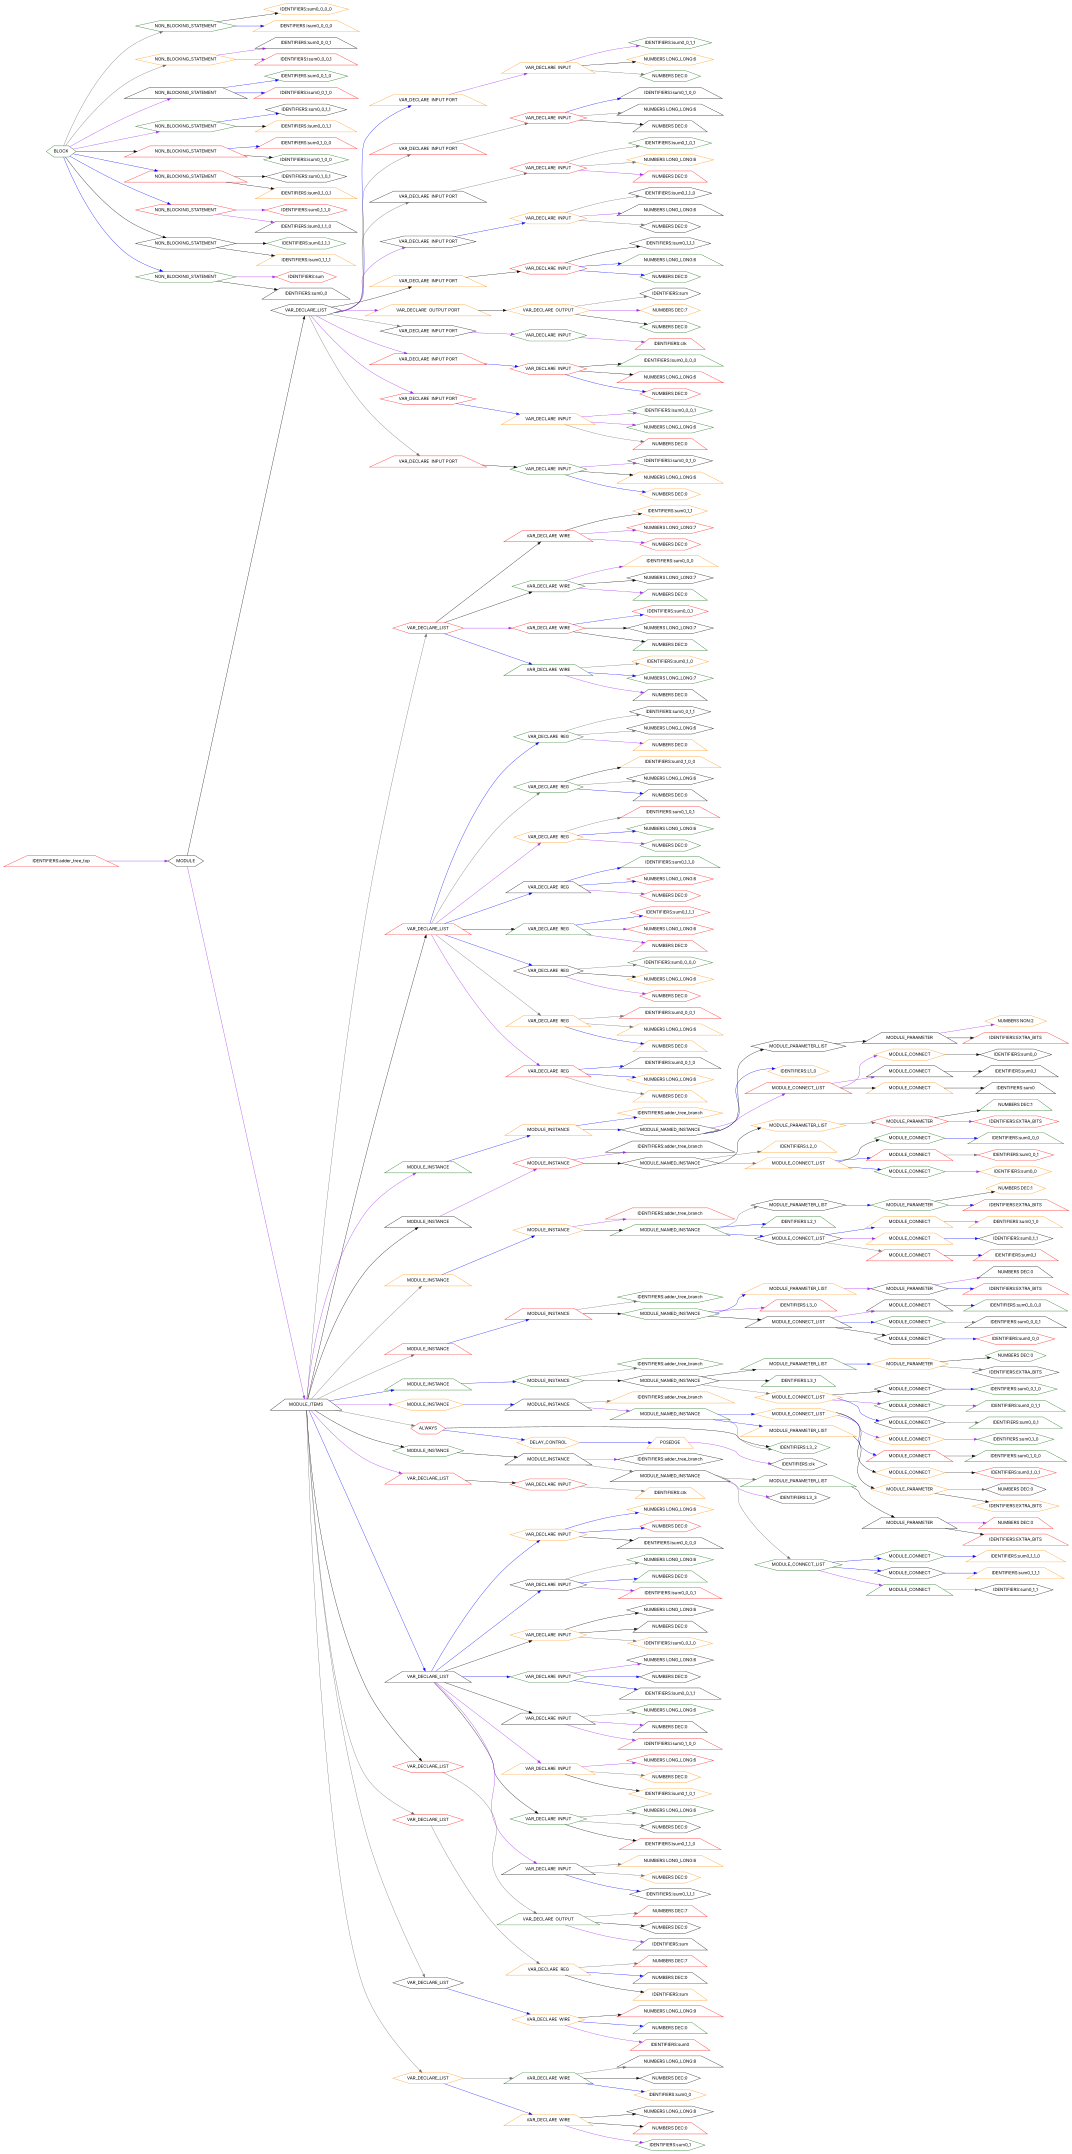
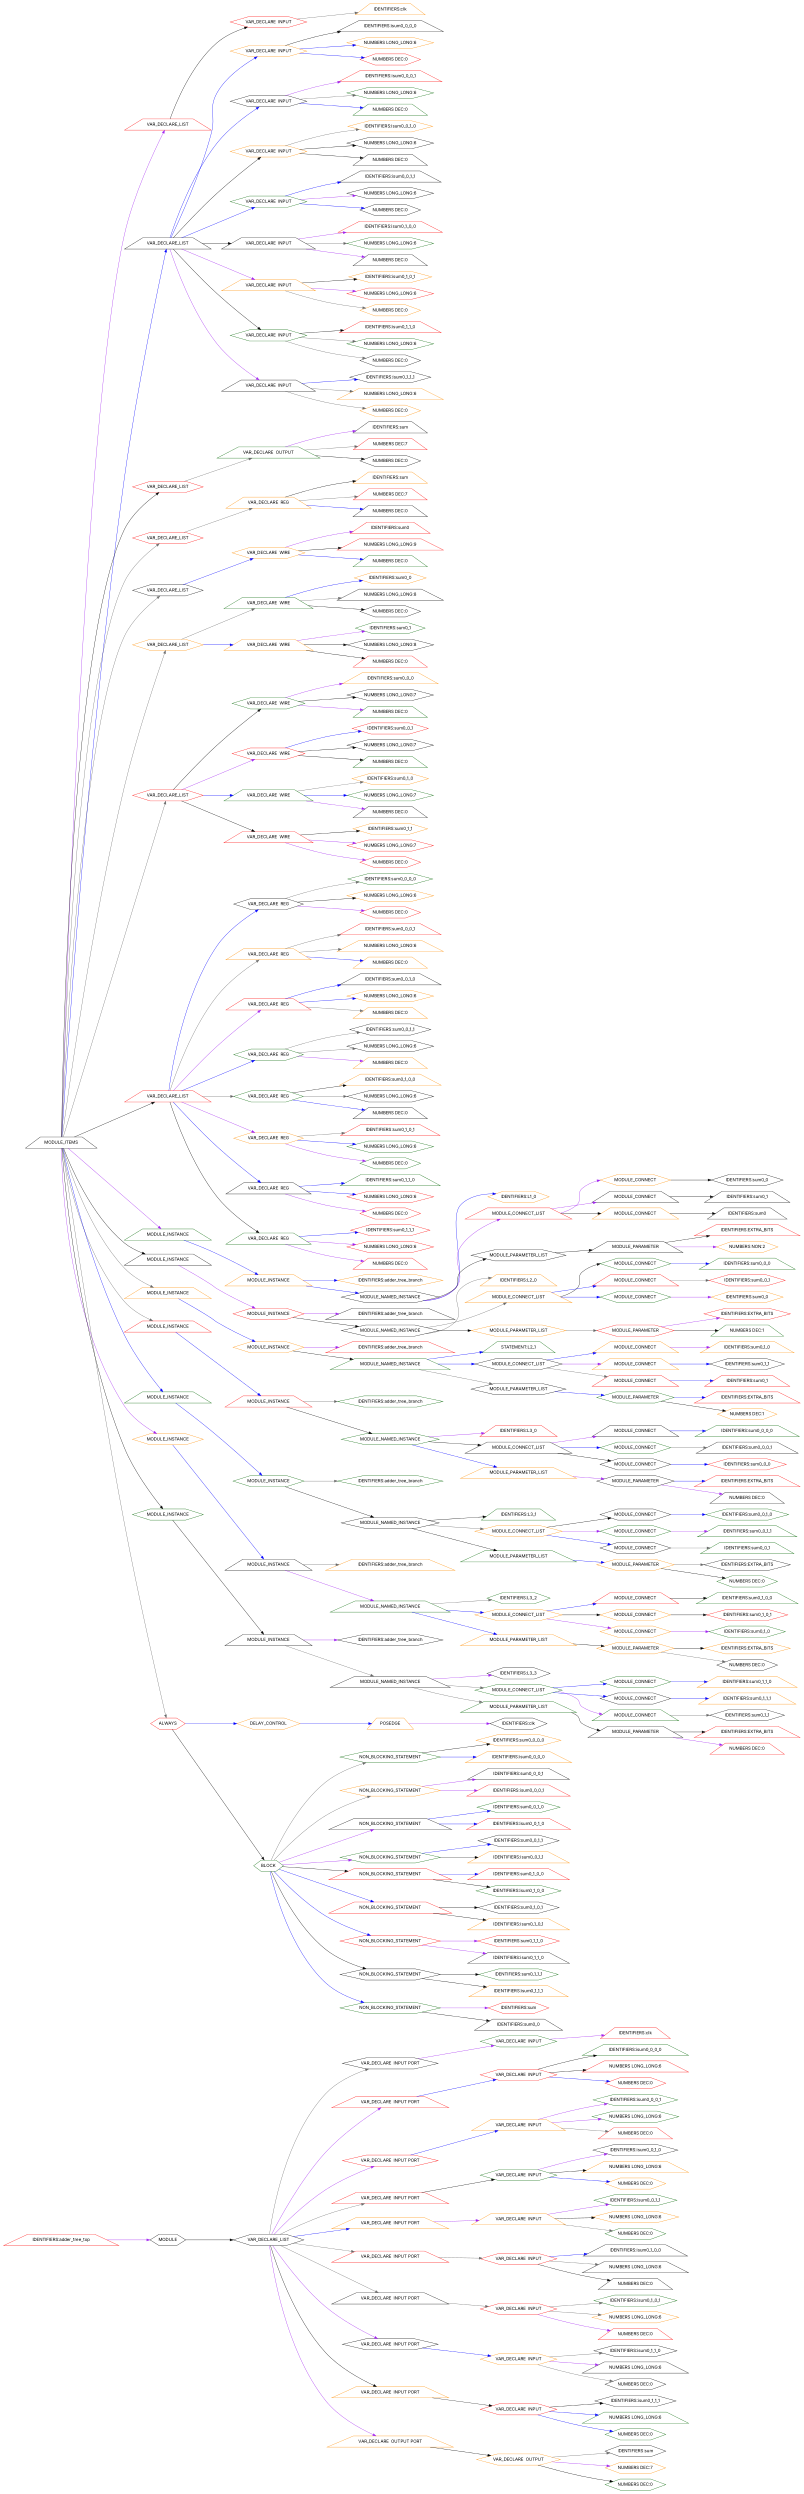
edge "MODULE" -> "MODULE_ITEMS": removed
node "IDENTIFIERS:L2_1": label "IDENTIFIERS:L2_1" -> "STATEMENT:L2_1"
edge "ALWAYS" -> "IDENTIFIERS:L3_2": now "ALWAYS" -> "BLOCK"
